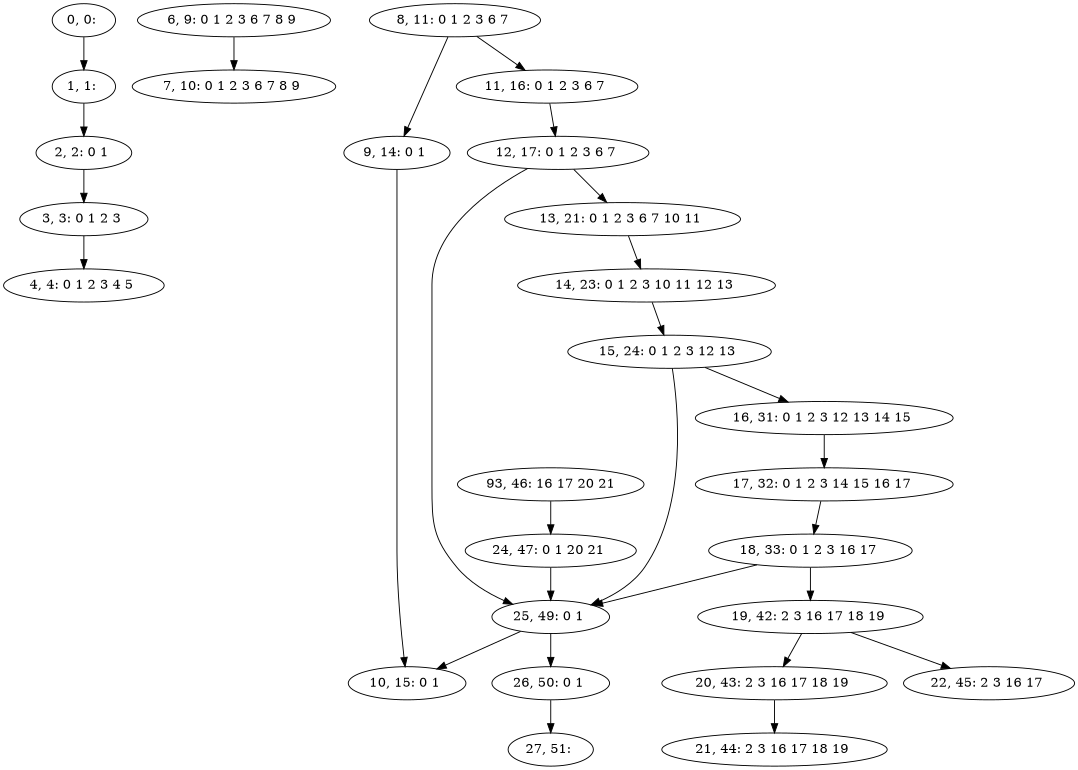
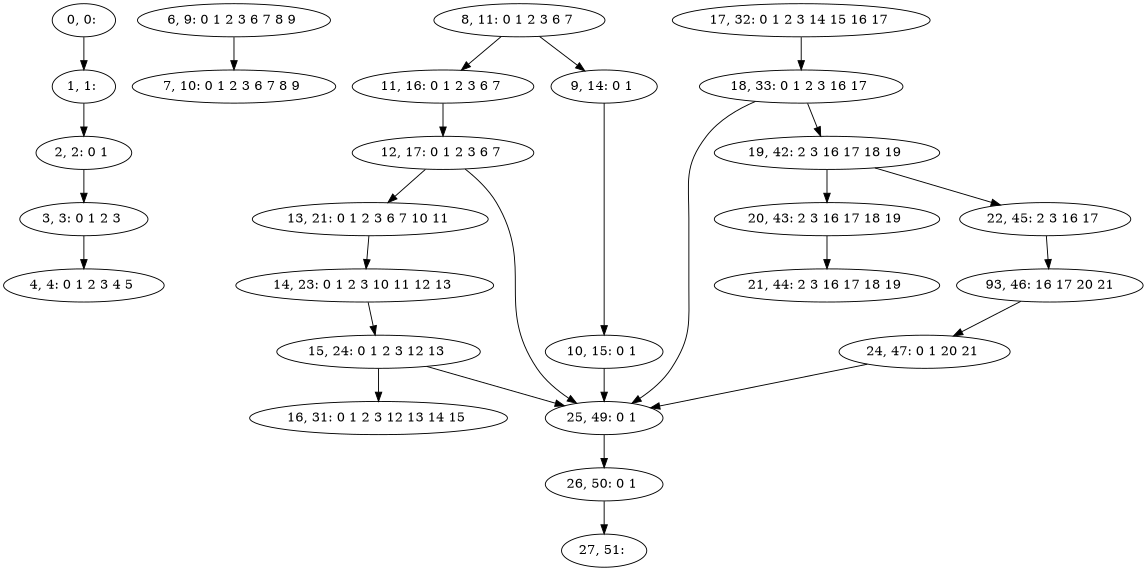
edge "22, 45: 2 3 16 17" -> "93, 46: 16 17 20 21": added
edge "16, 31: 0 1 2 3 12 13 14 15" -> "17, 32: 0 1 2 3 14 15 16 17": removed
edge "25, 49: 0 1" -> "10, 15: 0 1": reversed
